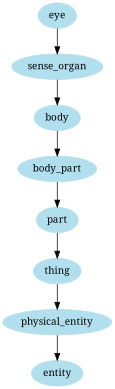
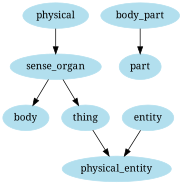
node "eye": label "eye" -> "physical"
edge "body" -> "body_part": removed
edge "part" -> "thing": now "sense_organ" -> "thing"
edge "physical_entity" -> "entity": reversed
